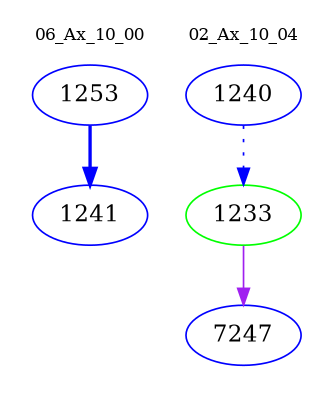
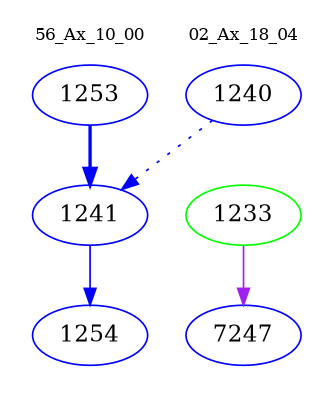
cluster "06_Ax_10_00": label "06_Ax_10_00" -> "56_Ax_10_00"
cluster "02_Ax_10_04": label "02_Ax_10_04" -> "02_Ax_18_04"
edge "1240" -> "1233": now "1240" -> "1241"
node "1254": added
